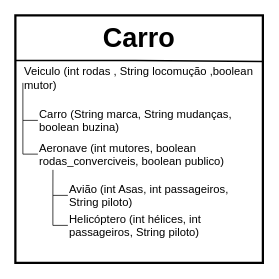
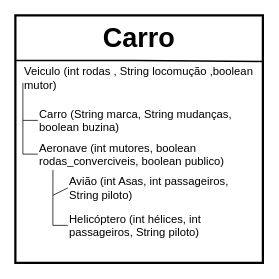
node "Avião (int Asas, int passageiros, String piloto)": moved (158, 195) -> (158, 188)
